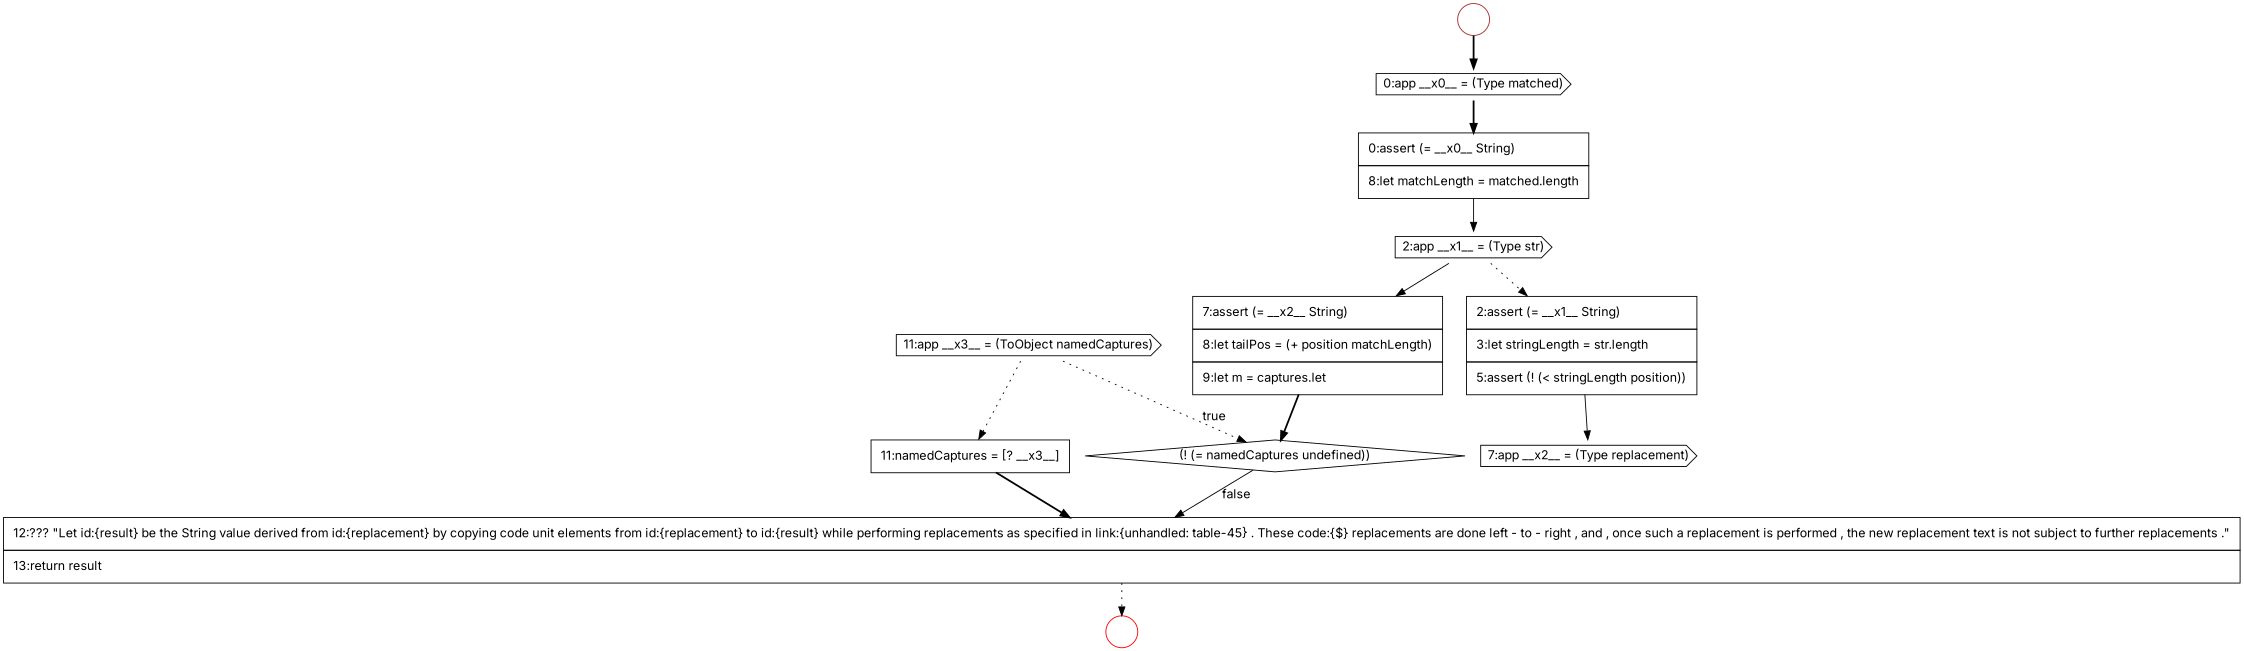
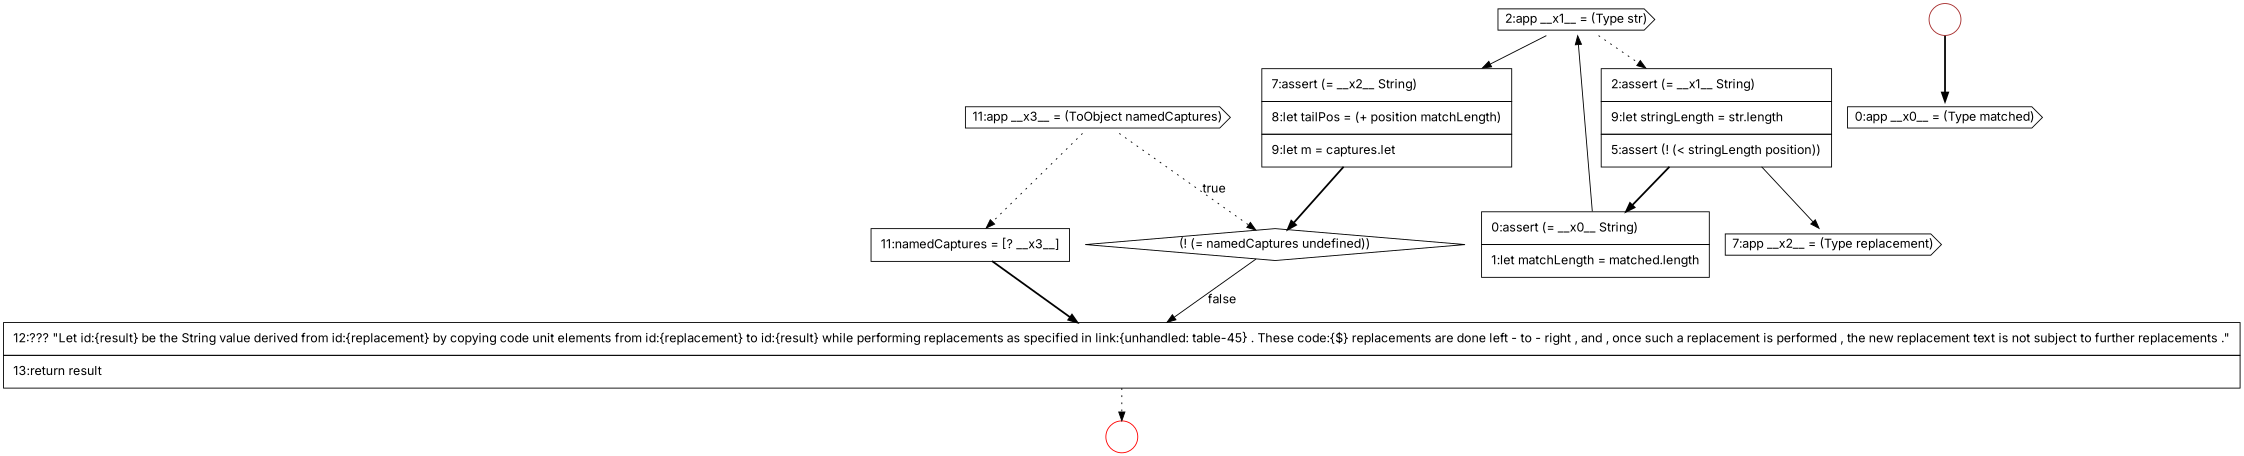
edge "0:app __x0__ = (Type matched)" -> "0:assert (= __x0__ String)": now "2:assert (= __x1__ String)" -> "0:assert (= __x0__ String)"
node "0:assert (= __x0__ String)": text "8:let matchLength = matched.length" -> "1:let matchLength = matched.length"
node "2:assert (= __x1__ String)": text "3:let stringLength = str.length" -> "9:let stringLength = str.length"
